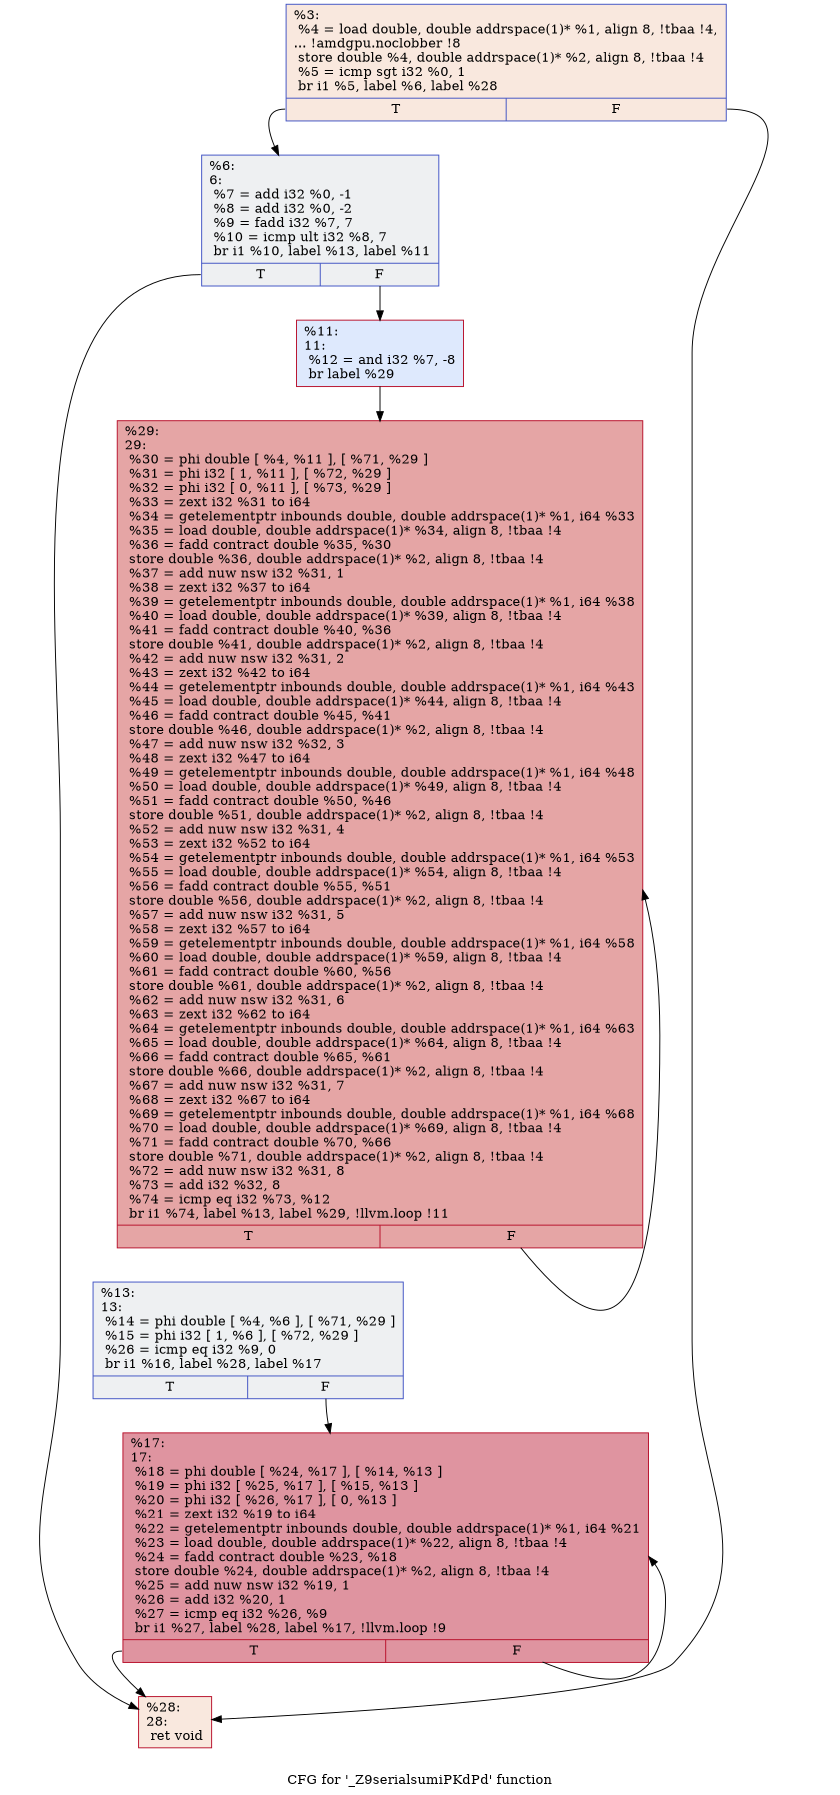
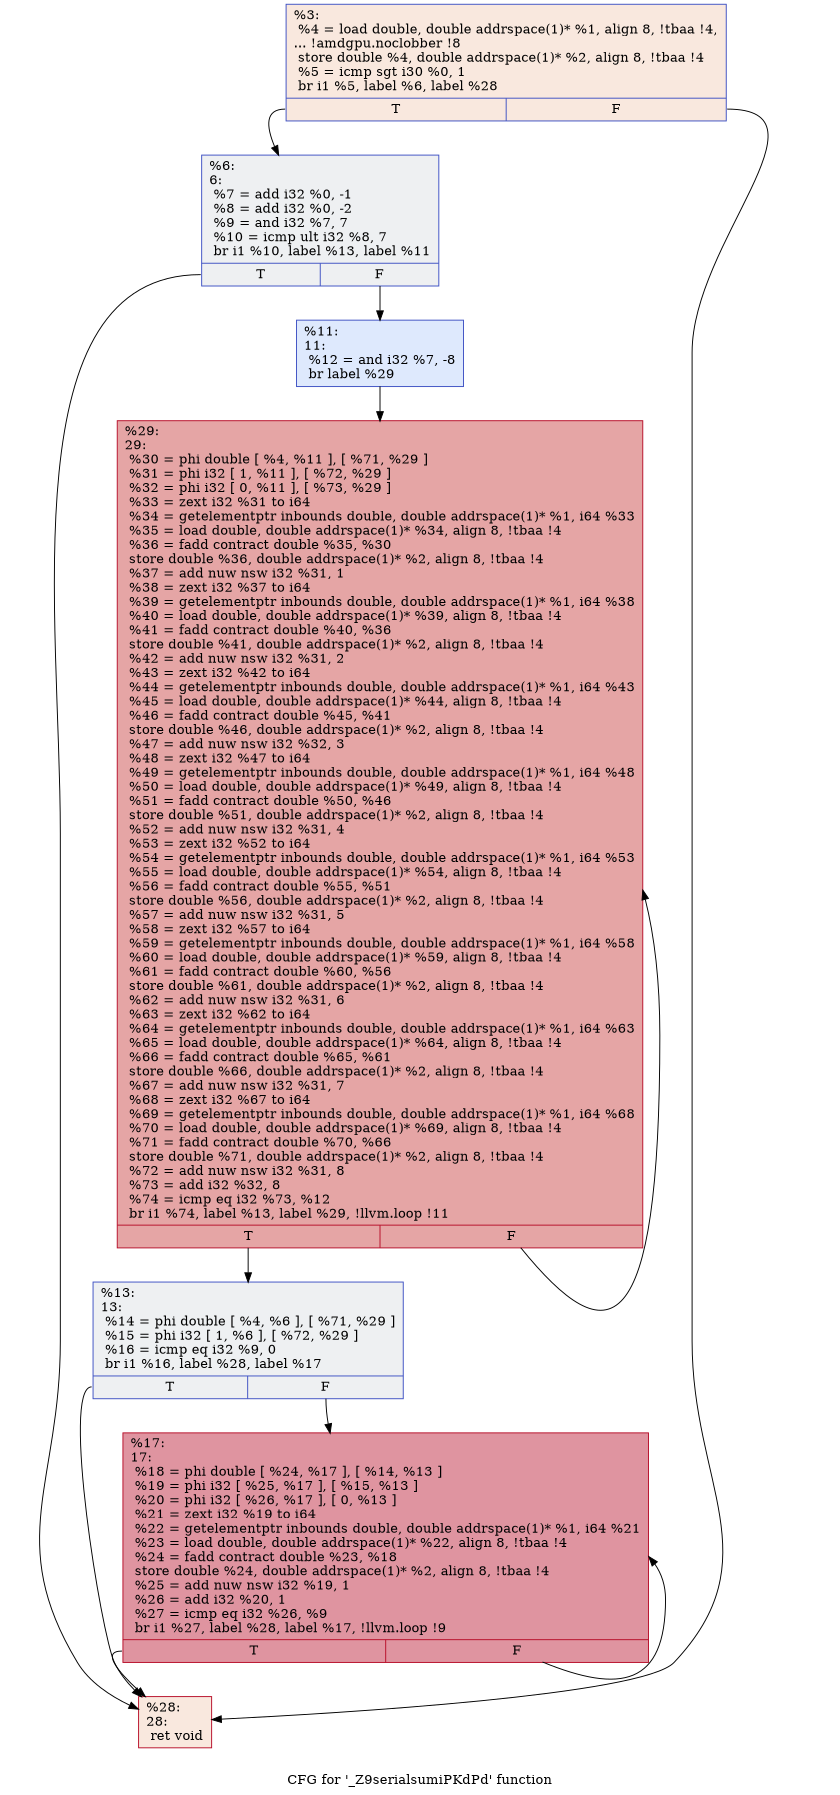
node "%3:": text "%5 = icmp sgt i32 %0, 1" -> "%5 = icmp sgt i30 %0, 1"
node "%6:": text "%9 = fadd i32 %7, 7" -> "%9 = and i32 %7, 7"
node "%11:": color #b70d28ff -> #3d50c3ff
edge "%29:" -> "%13:": added
node "%13:": text "%26 = icmp eq i32 %9, 0" -> "%16 = icmp eq i32 %9, 0"
edge "%13:" -> "%28:": added
